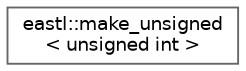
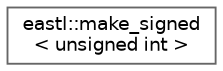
node "eastl::make_unsigned < unsigned int >": label "eastl::make_unsigned < unsigned int >" -> "eastl::make_signed < unsigned int >"
